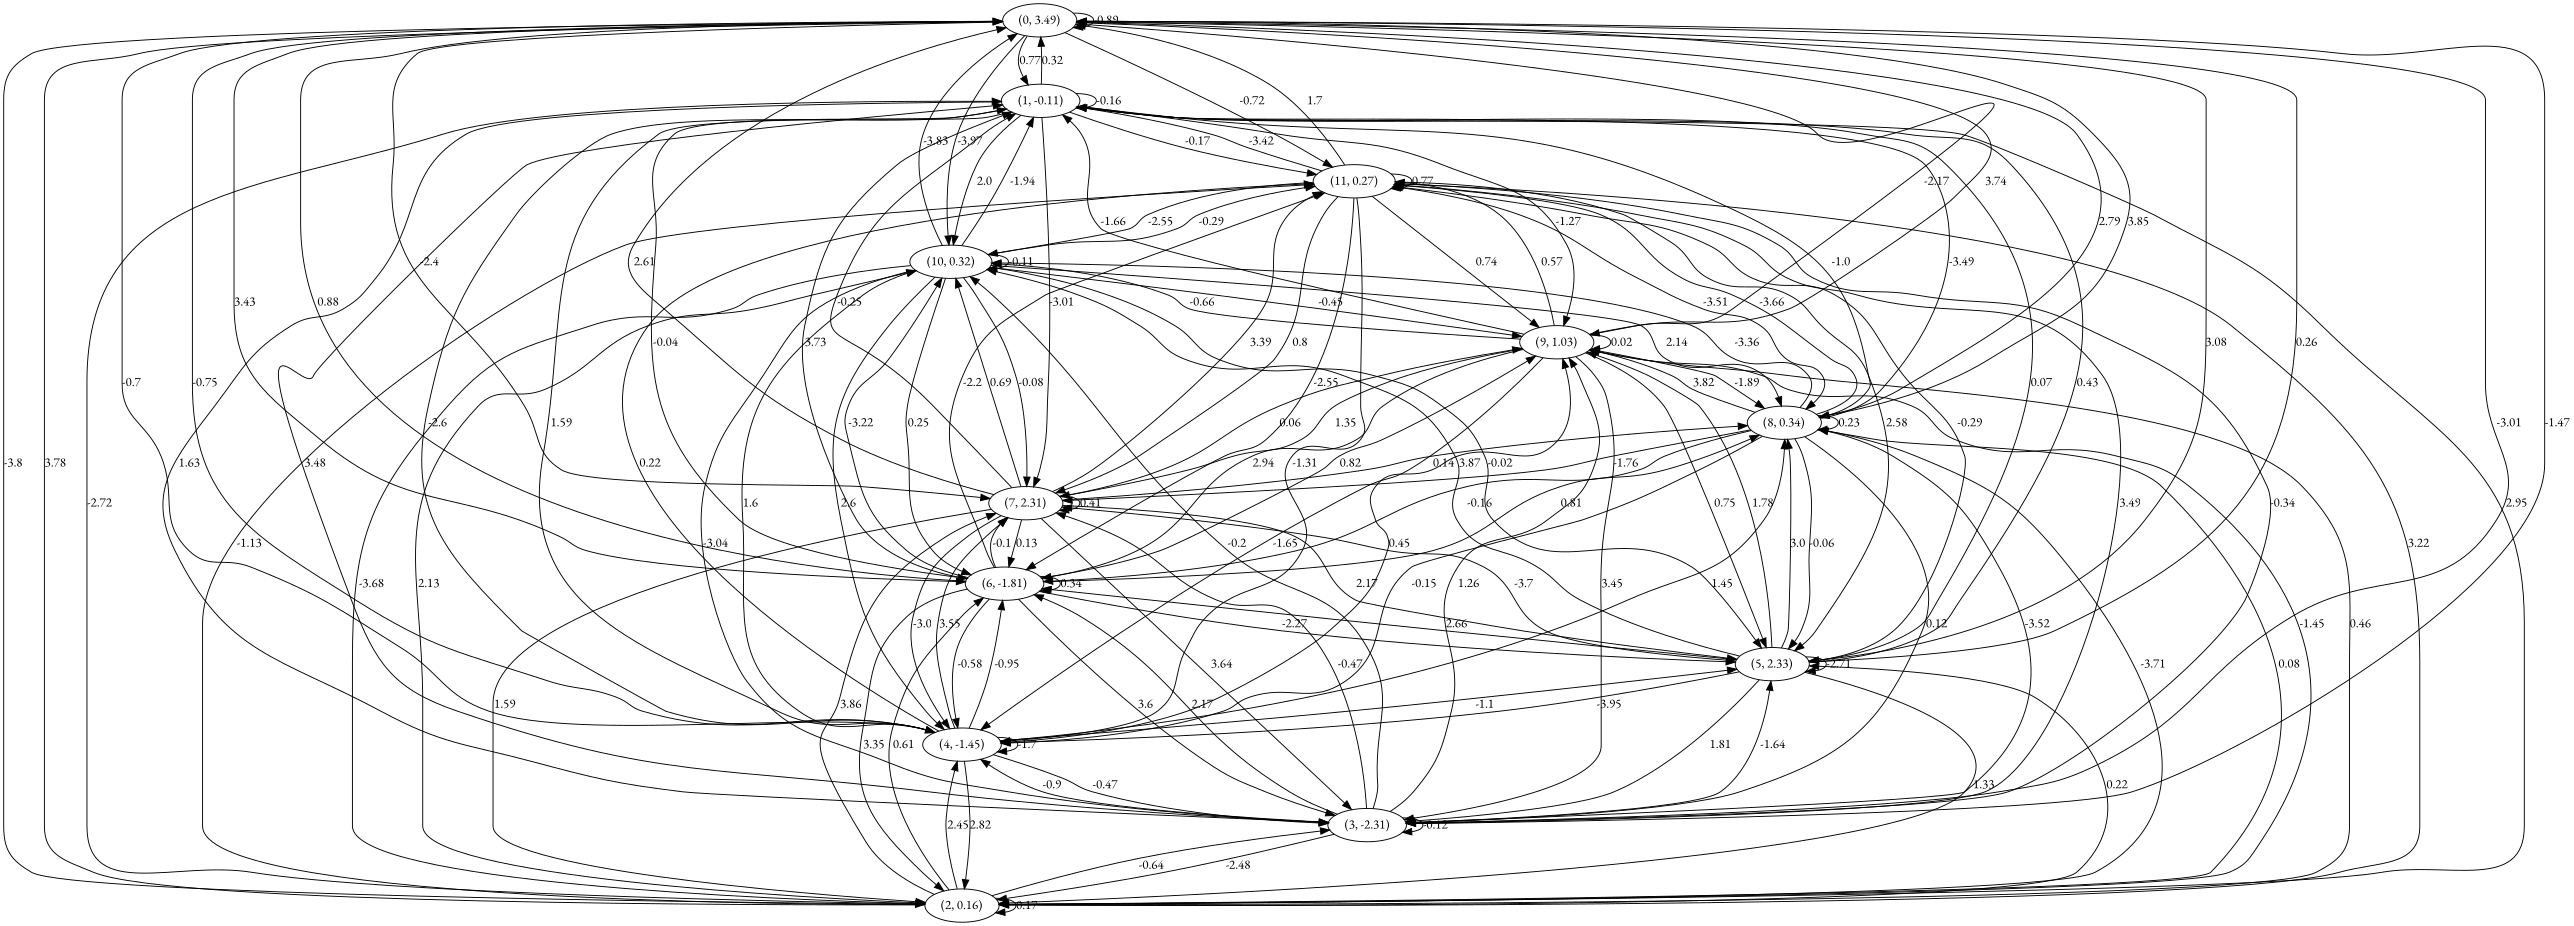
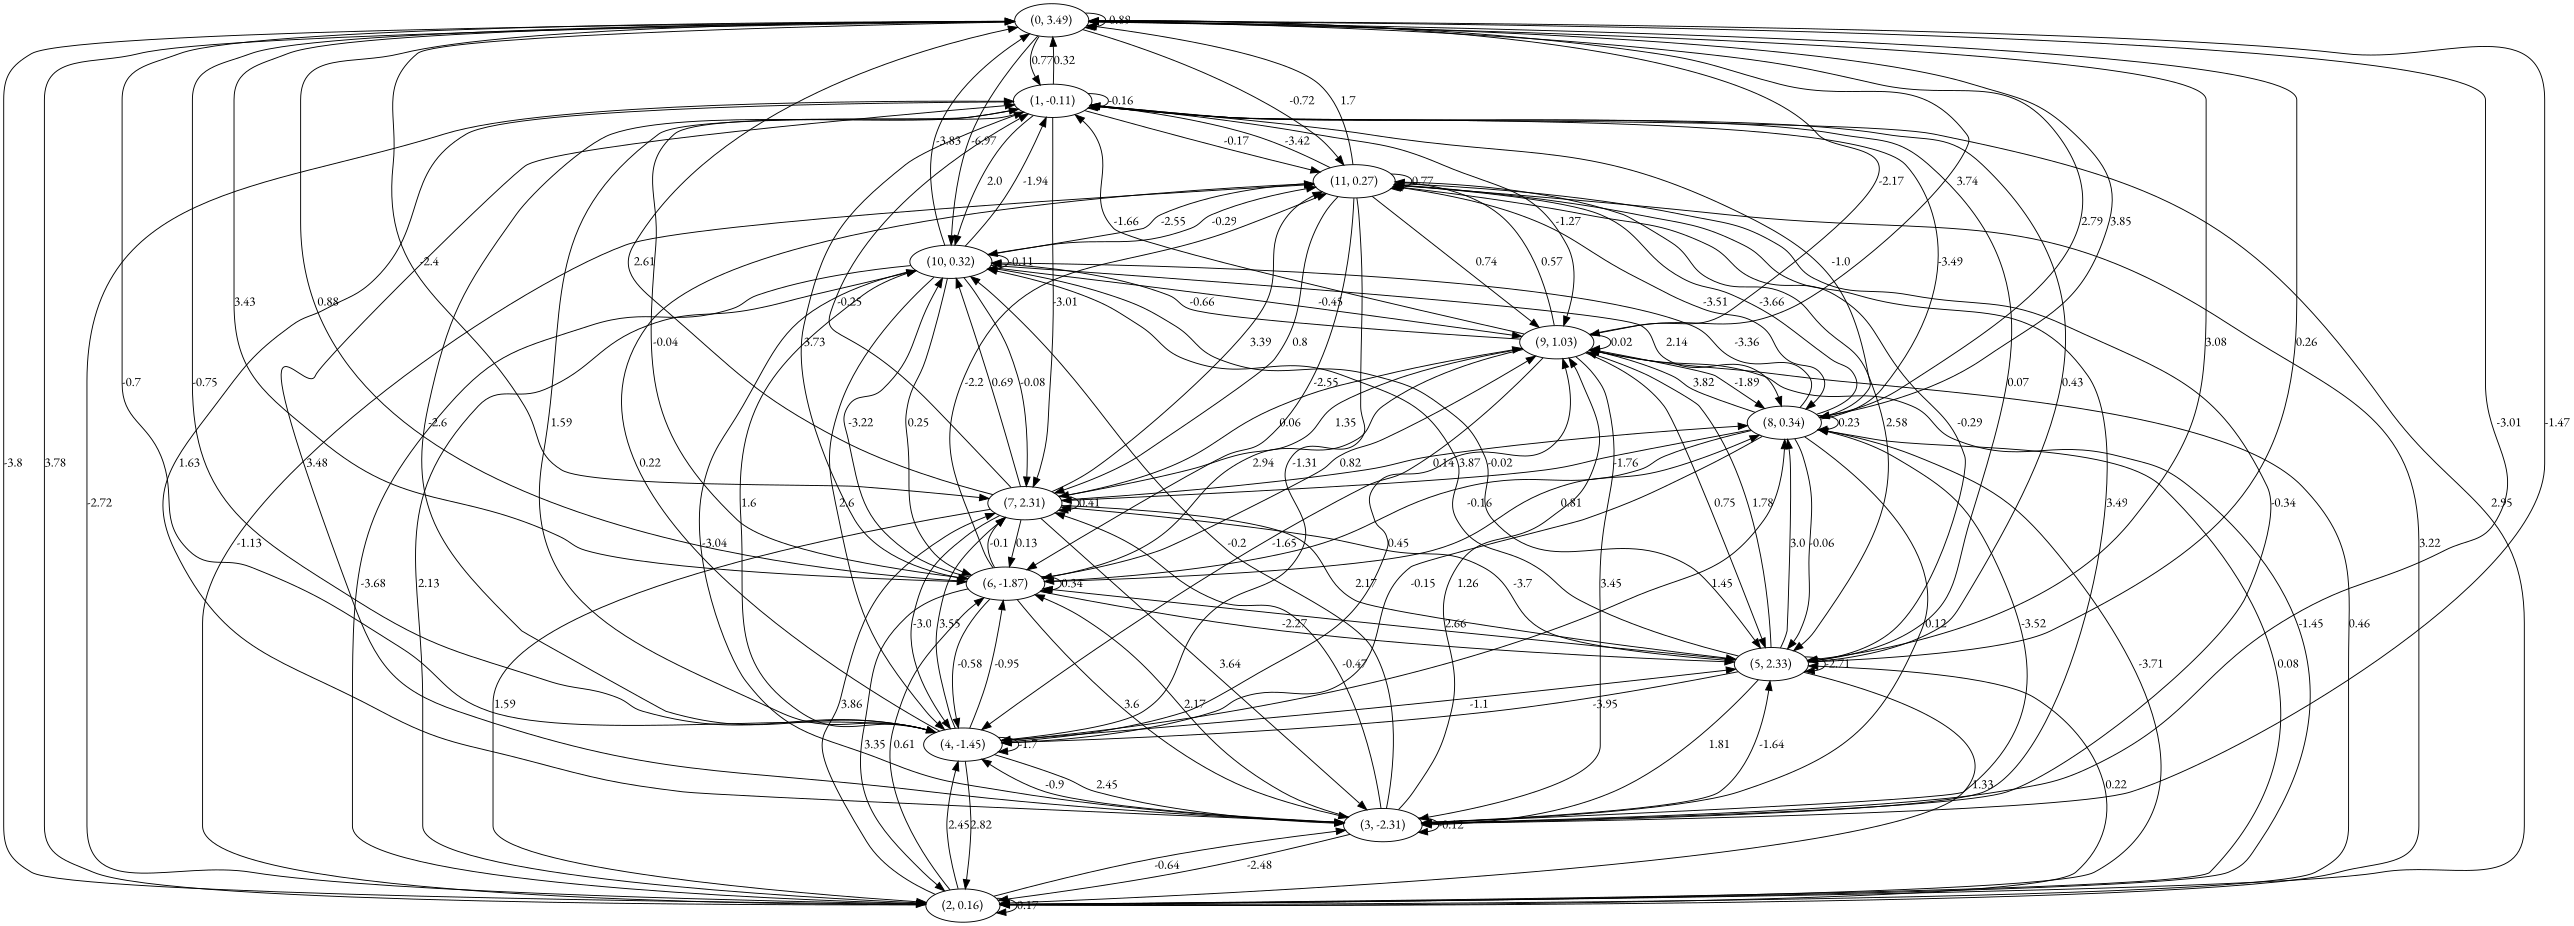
edge "(0, 3.49)" -> "(10, 0.32)": label "-3.97" -> "-6.97"
node "(6, -1.81)": label "(6, -1.81)" -> "(6, -1.87)"
edge "(4, -1.45)" -> "(3, -2.31)": label "-0.47" -> "2.45"
